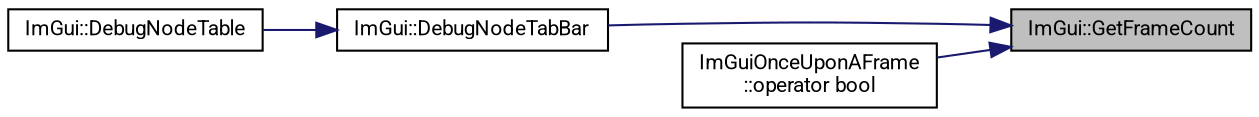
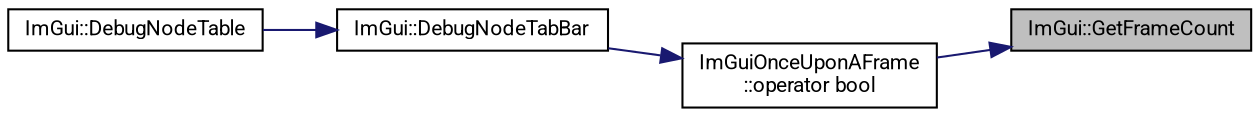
edge "ImGui::DebugNodeTabBar" -> "ImGui::GetFrameCount": now "ImGui::DebugNodeTabBar" -> "ImGuiOnceUponAFrame ::operator bool"
